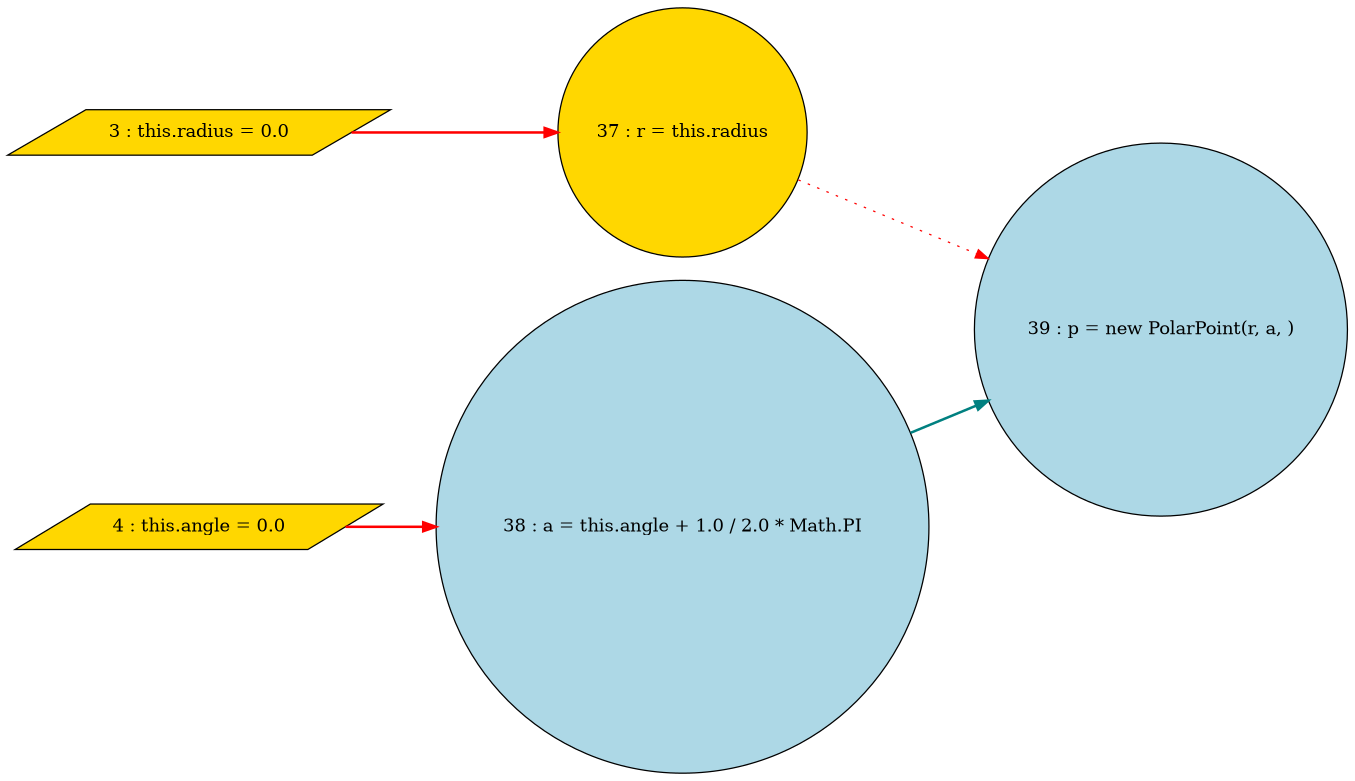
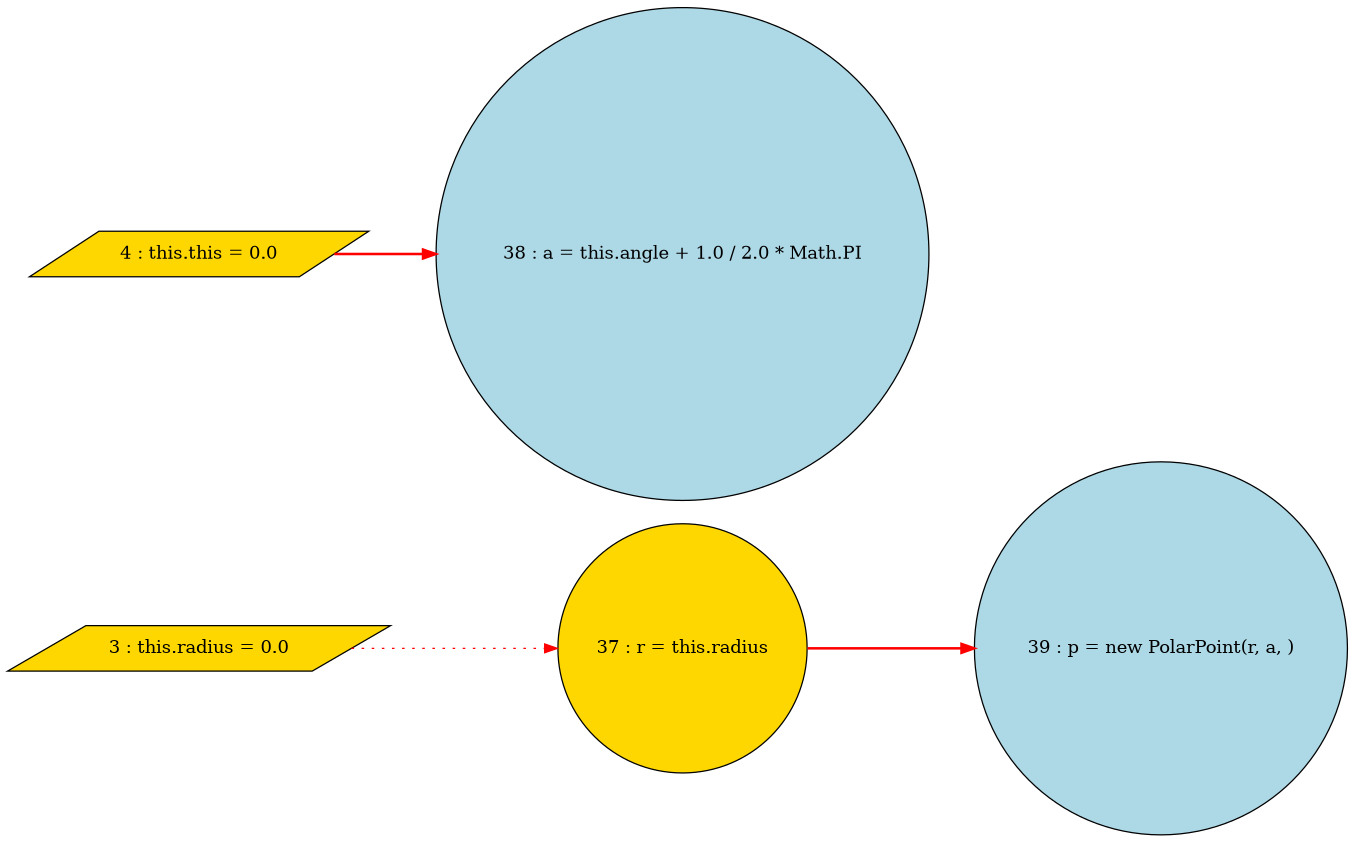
edge "3 : this.radius = 0.0" -> "37 : r = this.radius": style bold -> dotted
edge "37 : r = this.radius" -> "39 : p = new PolarPoint(r, a, )": style dotted -> bold
edge "38 : a = this.angle + 1.0 / 2.0 * Math.PI" -> "39 : p = new PolarPoint(r, a, )": removed
node "4 : this.angle = 0.0": label "4 : this.angle = 0.0" -> "4 : this.this = 0.0"
